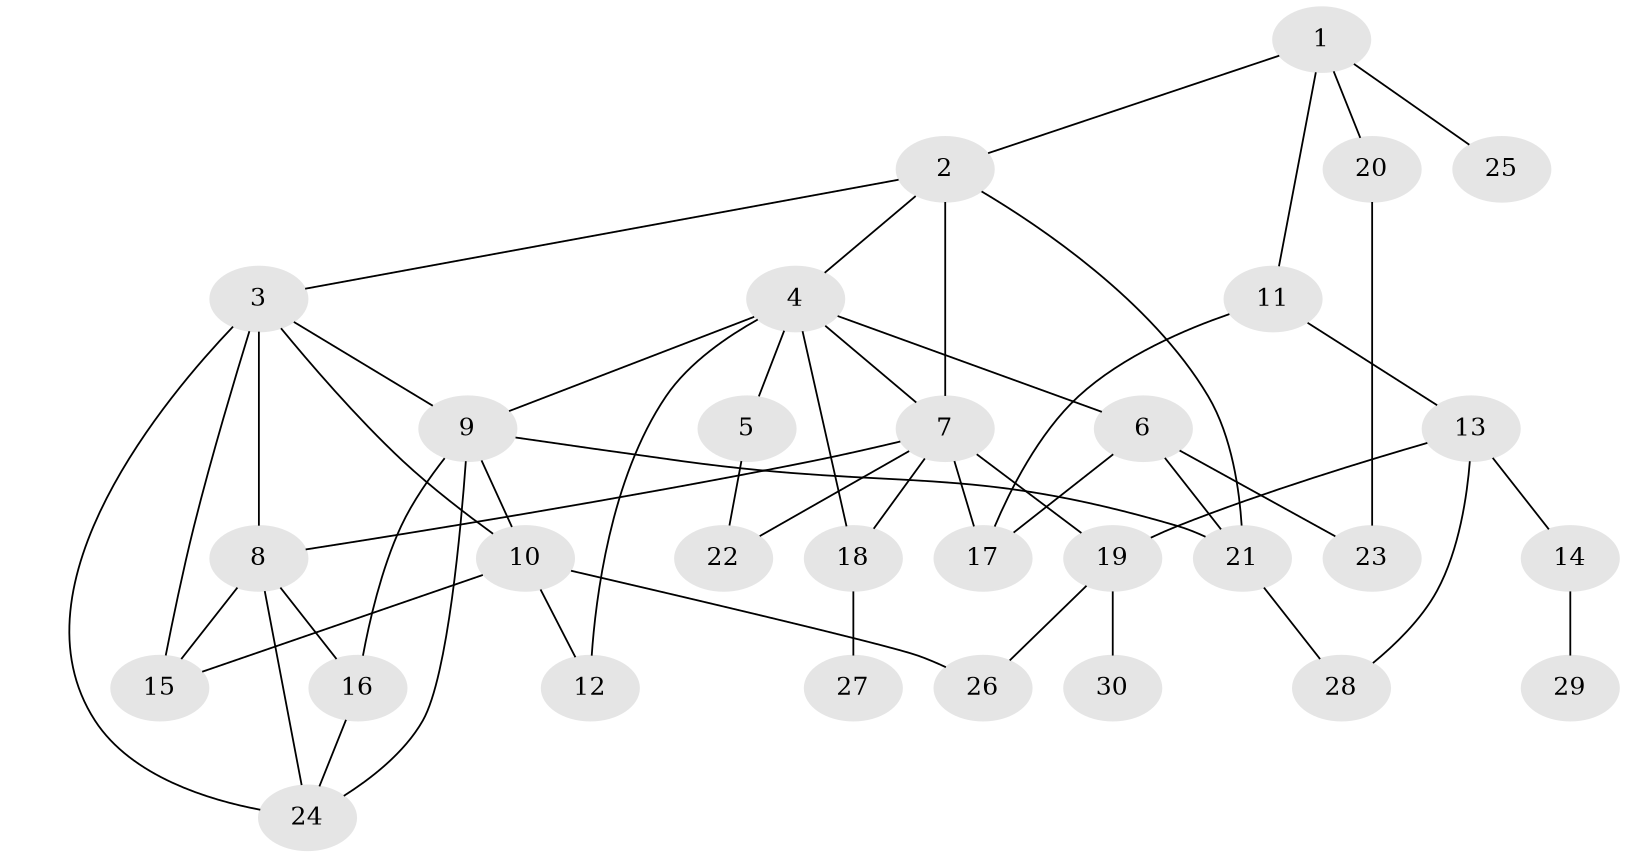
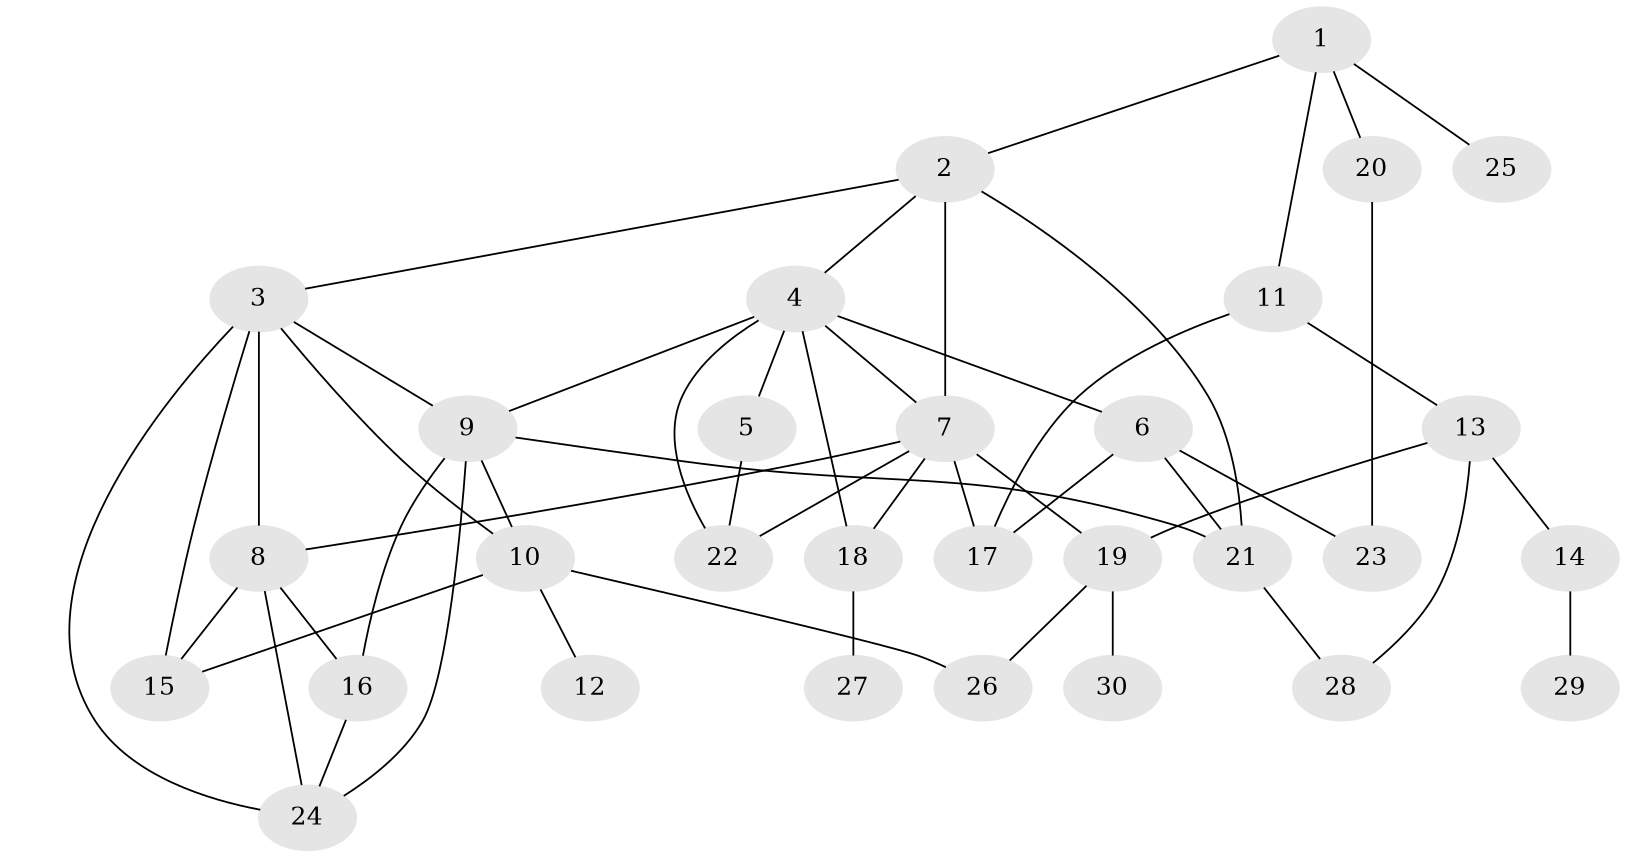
edge "4" -- "12": now "4" -- "22"
